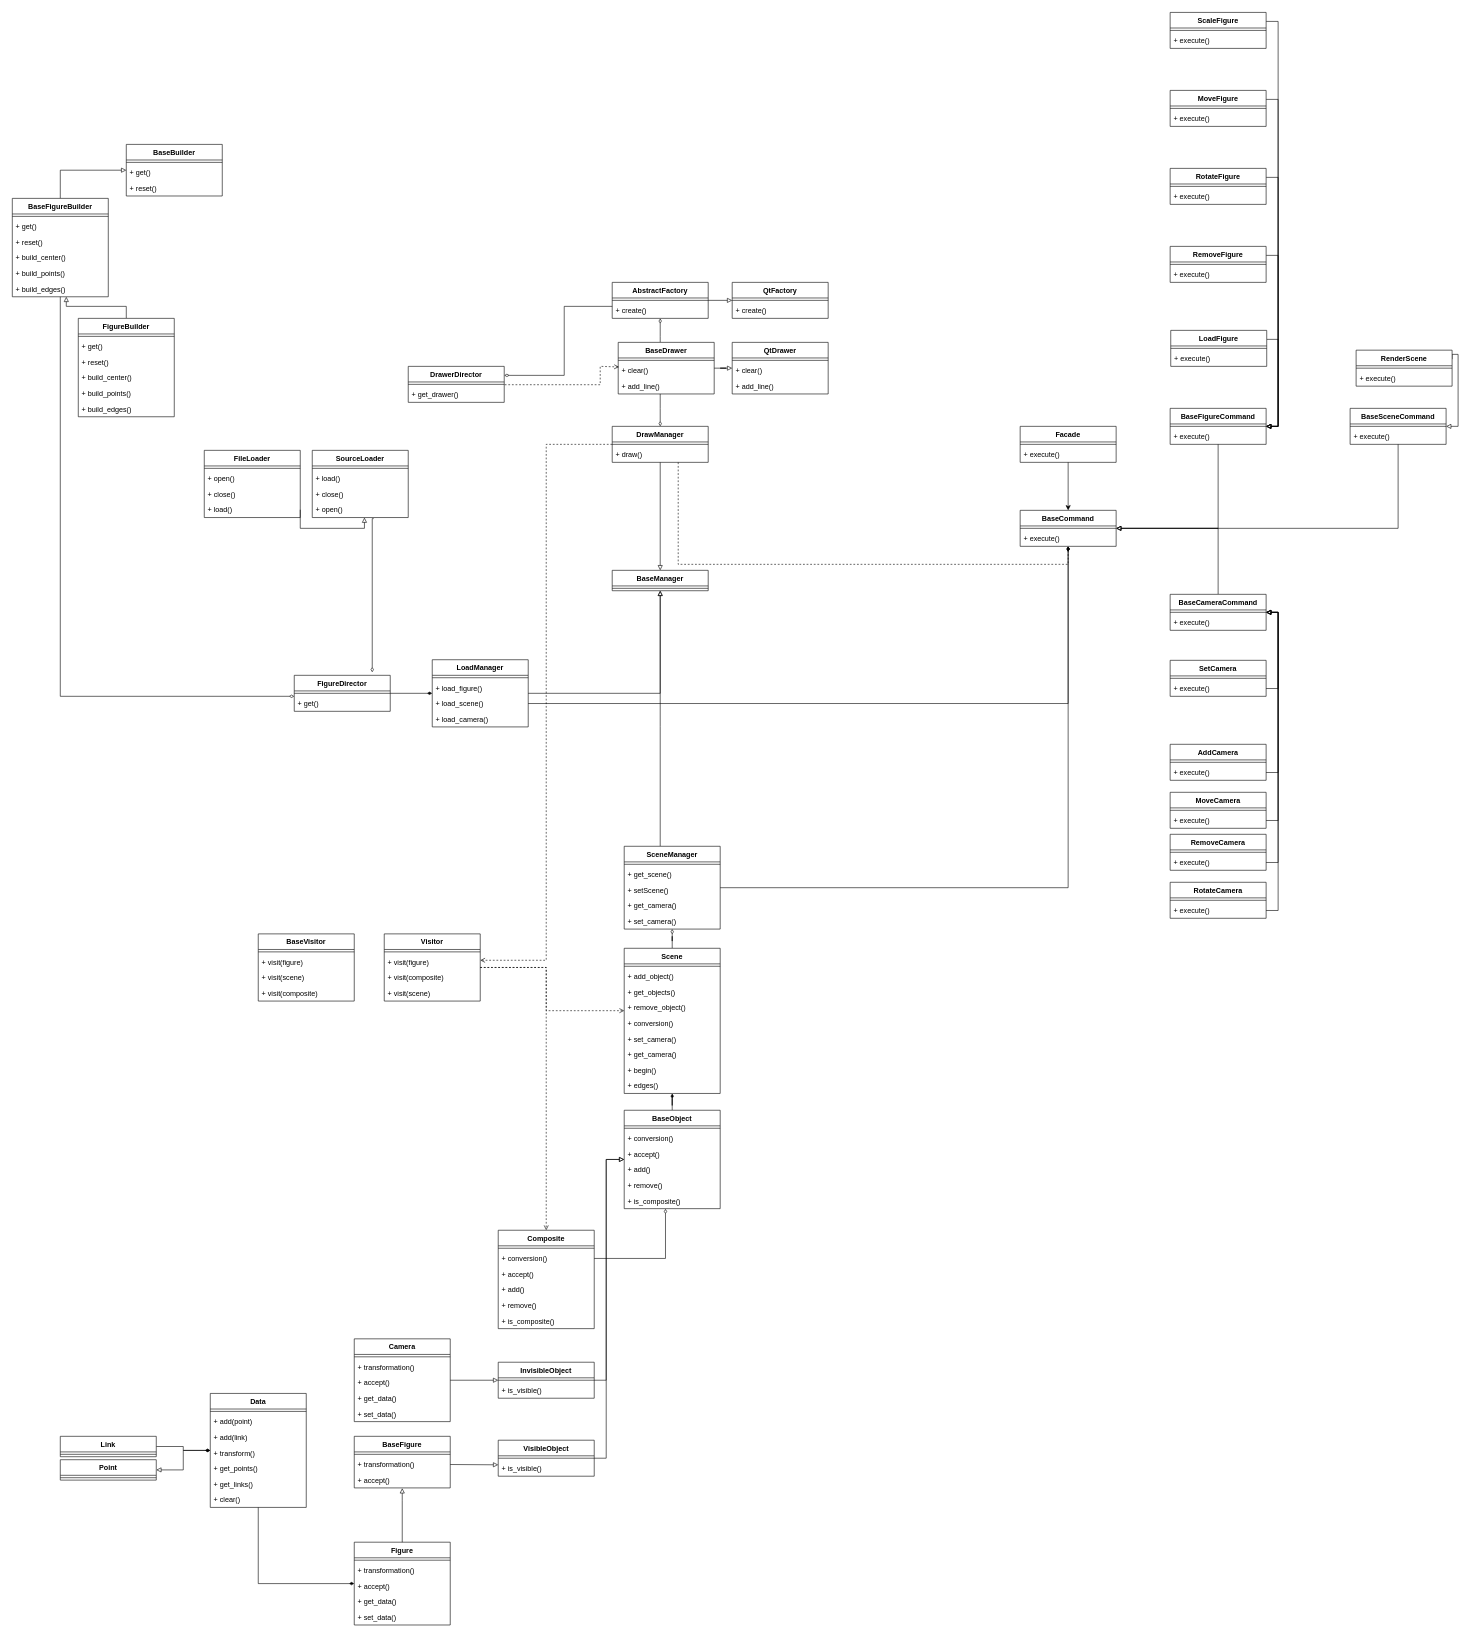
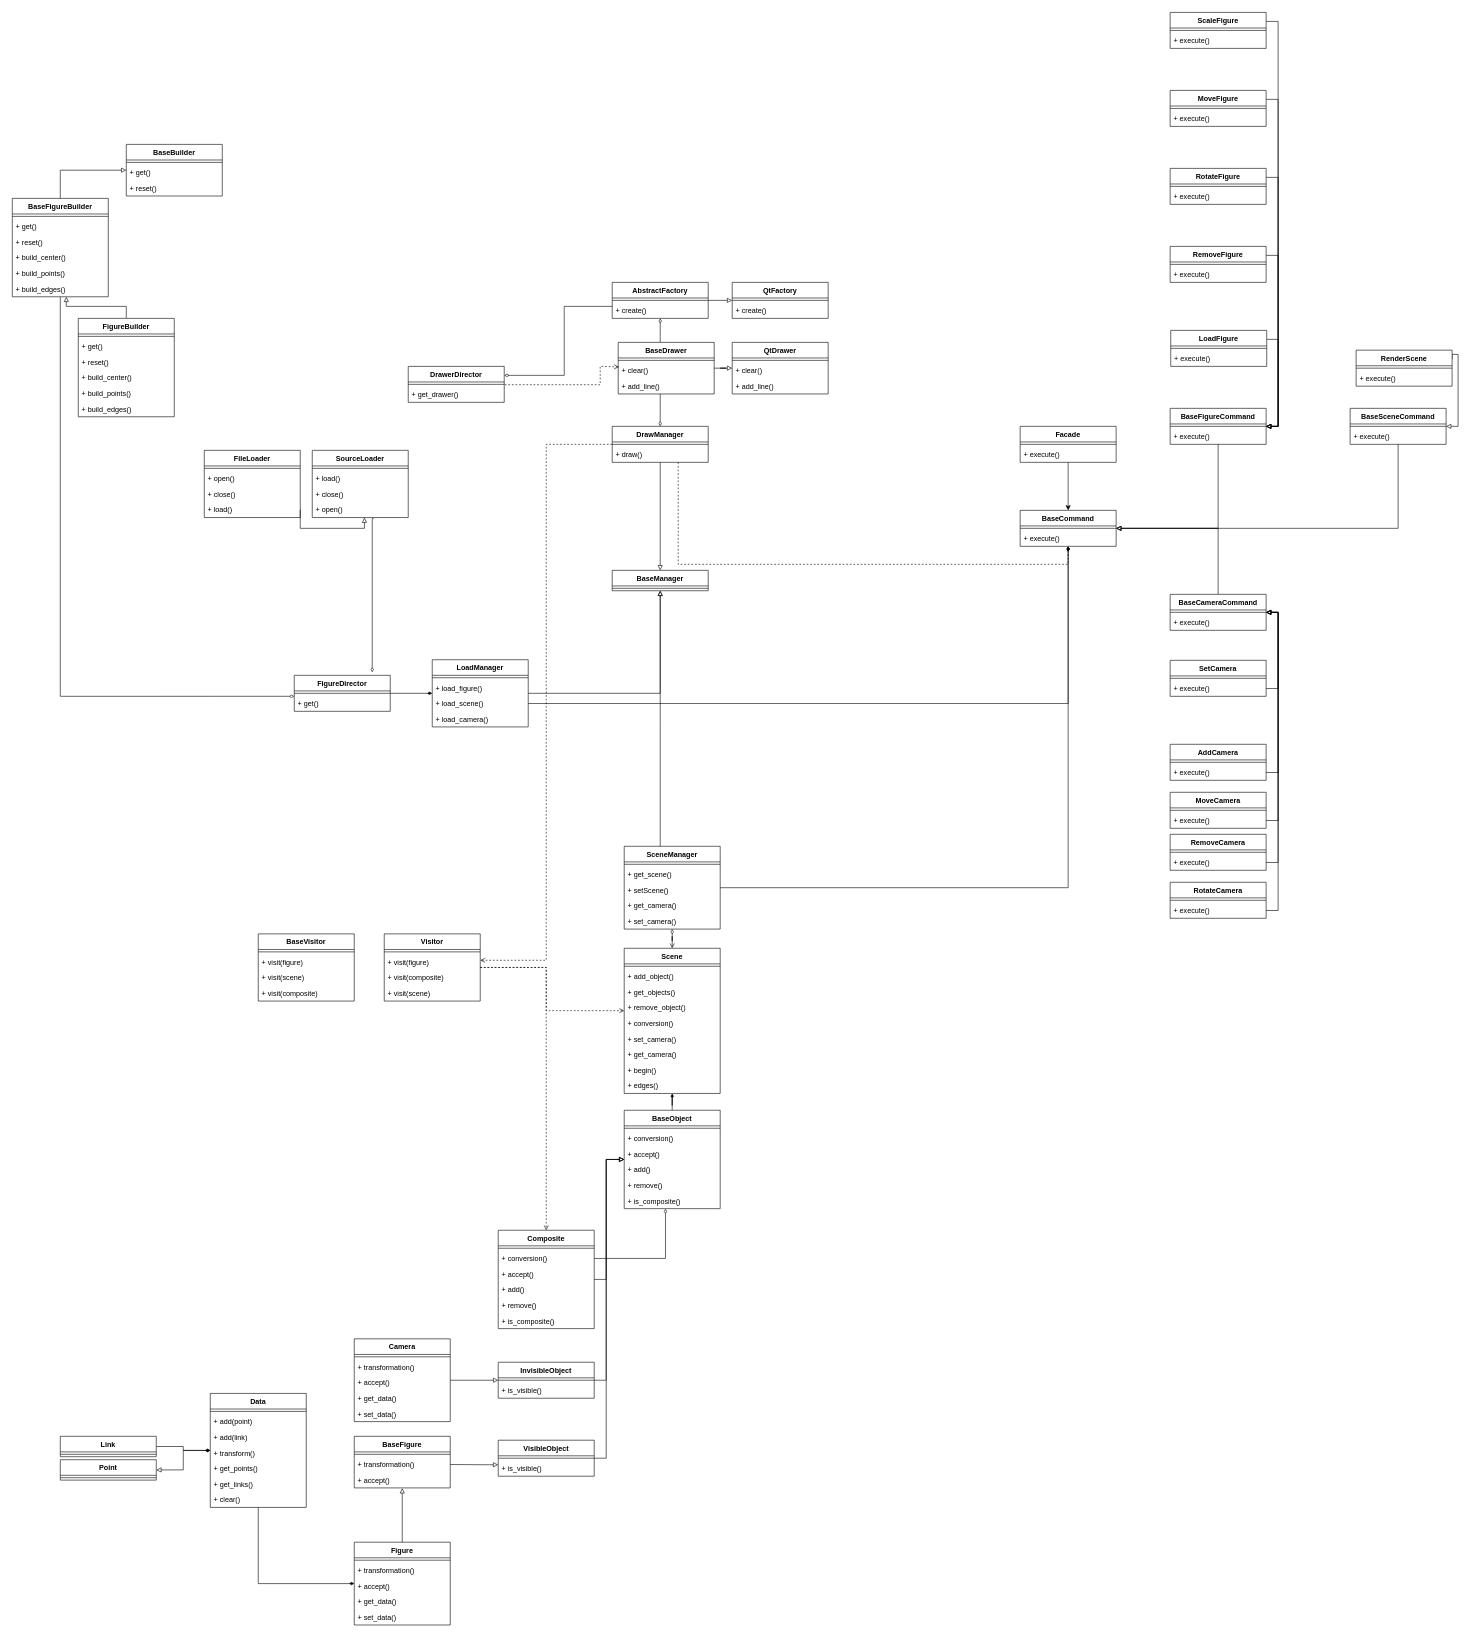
edge "Scene" -> "SceneManager": arrowhead none -> open
edge "Composite" -> "BaseObject": added
